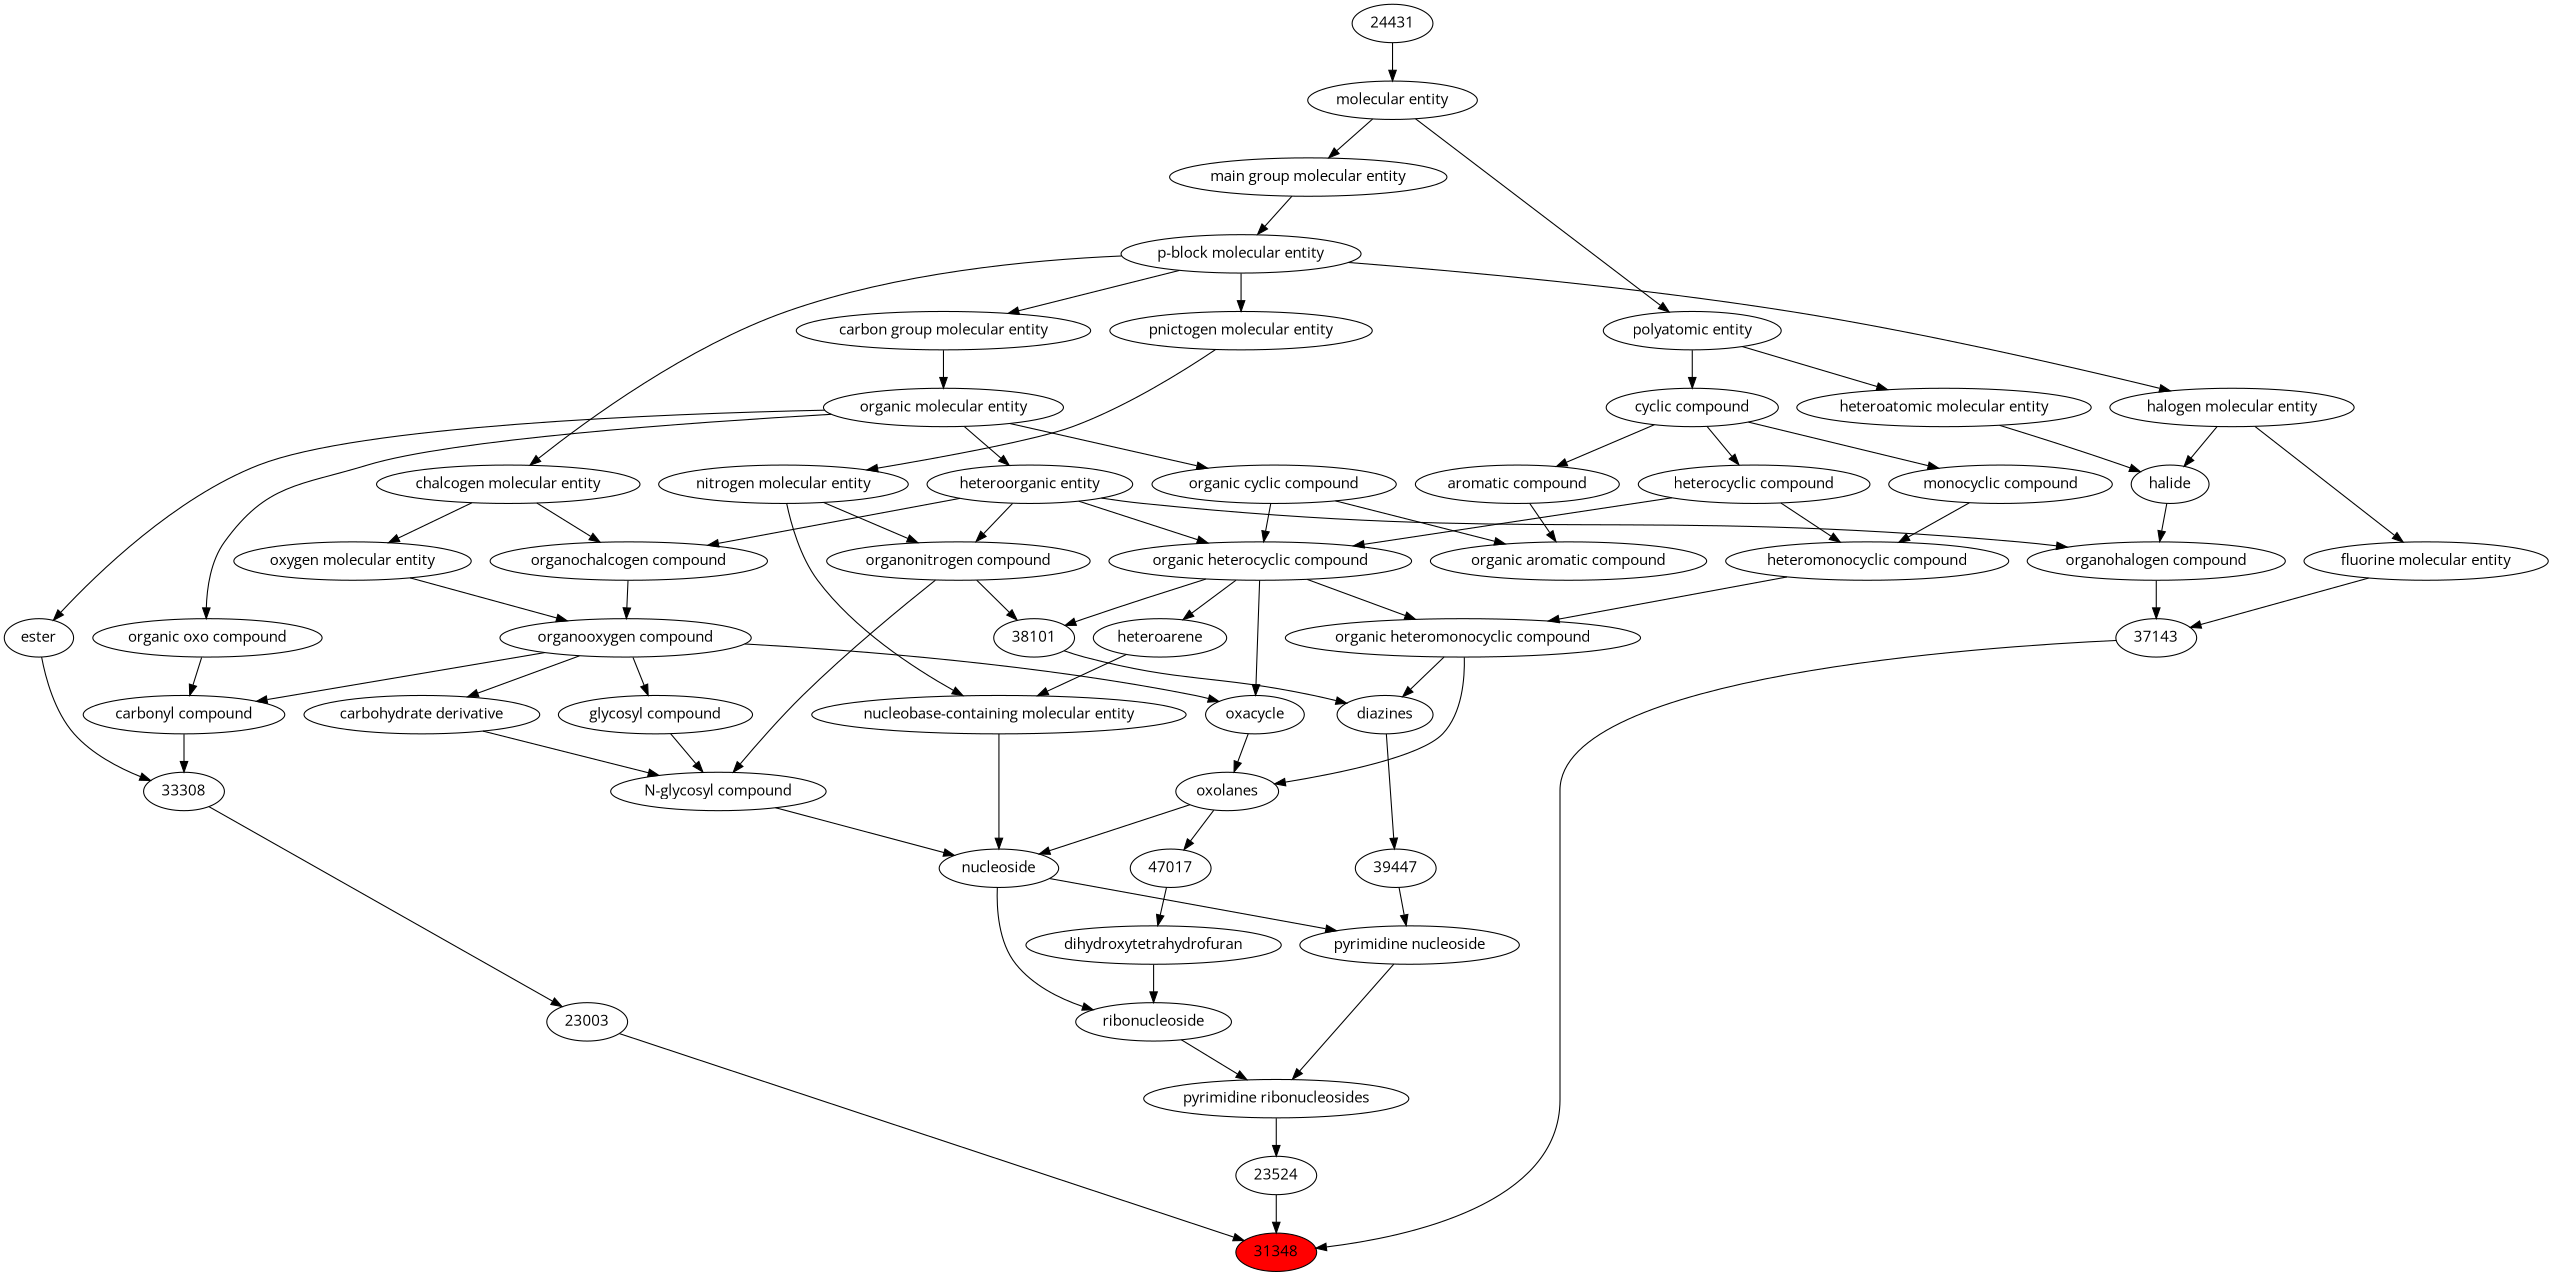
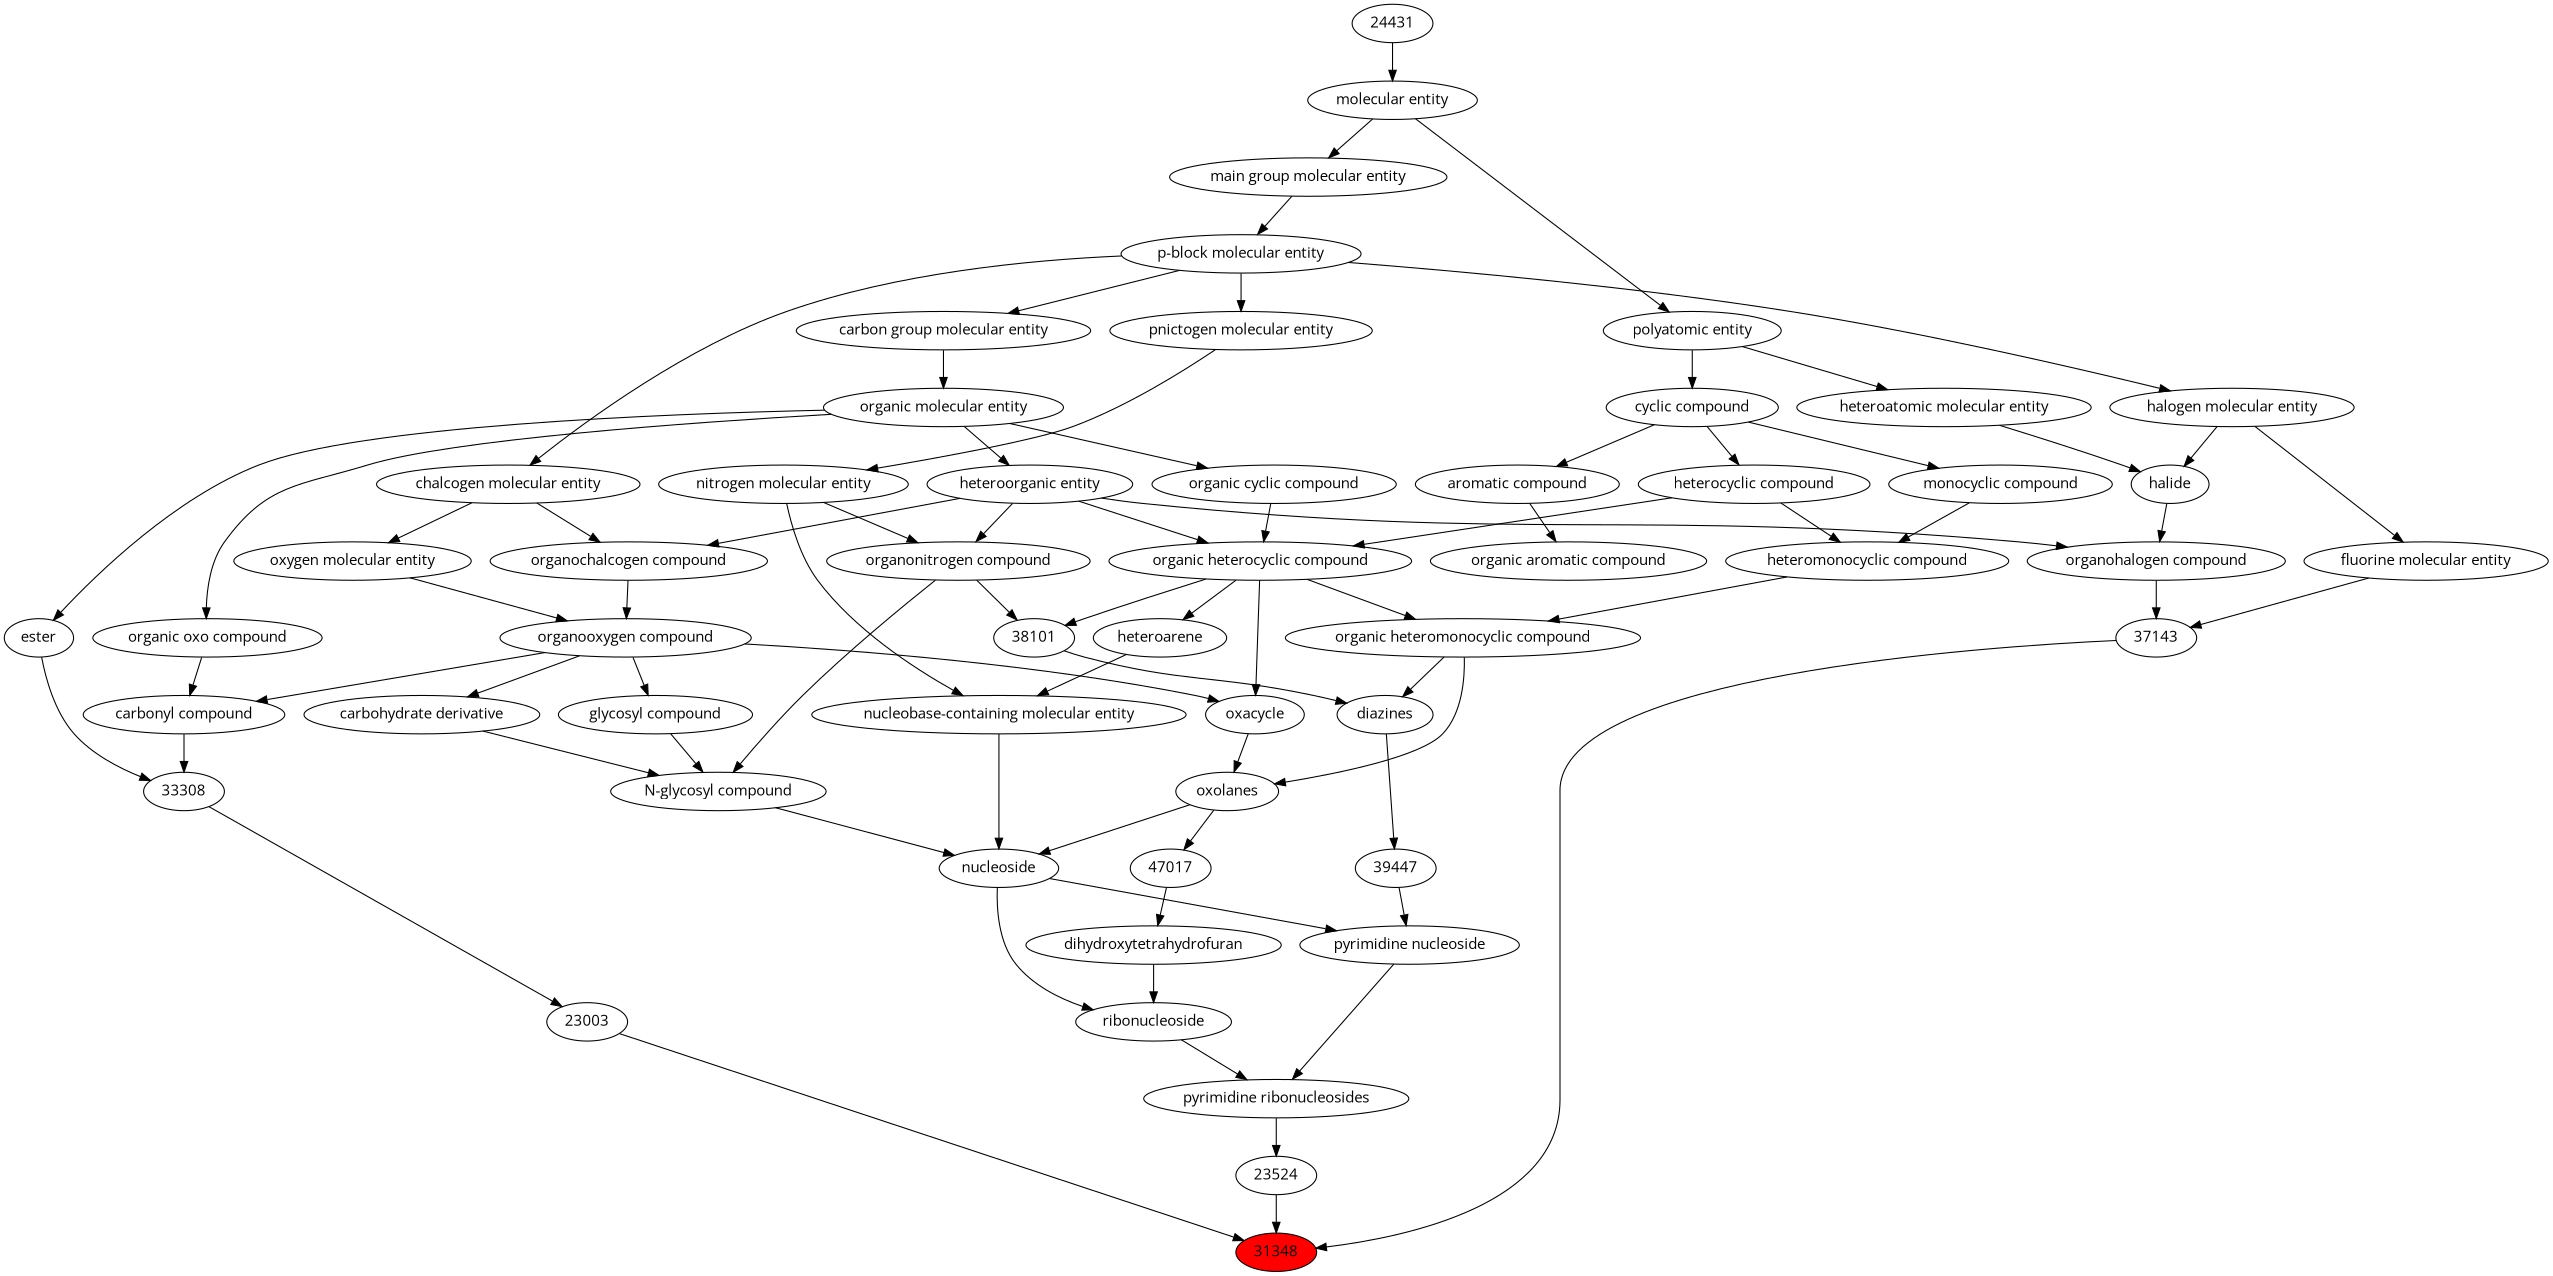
edge "organic cyclic compound" -> "organic aromatic compound": removed
